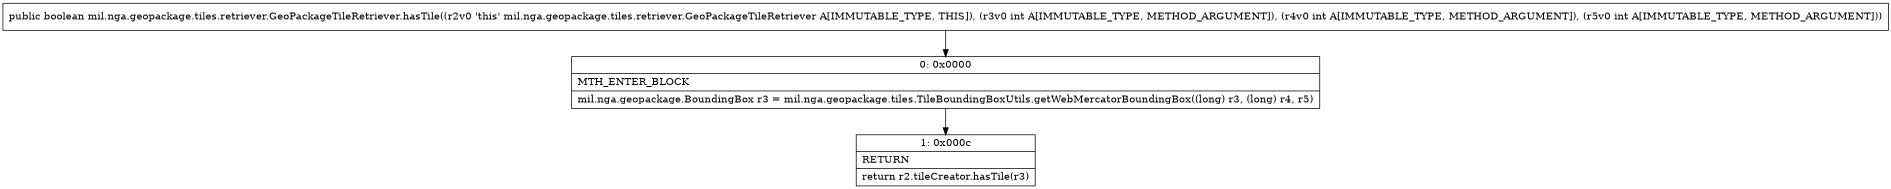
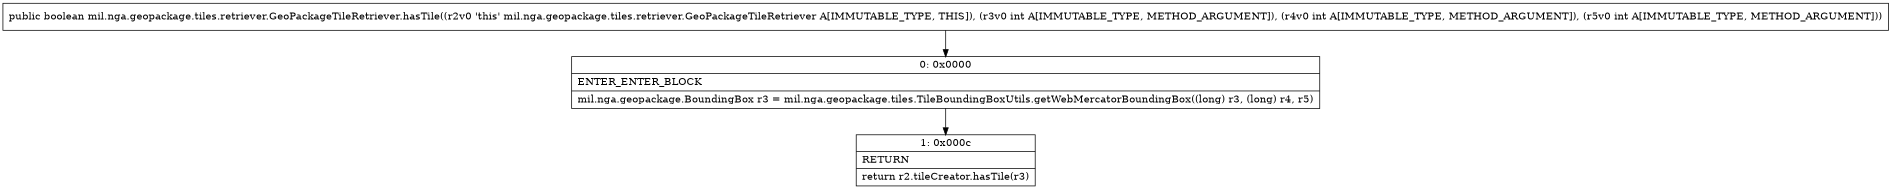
node "0: 0x0000": text "MTH_ENTER_BLOCK" -> "ENTER_ENTER_BLOCK"
